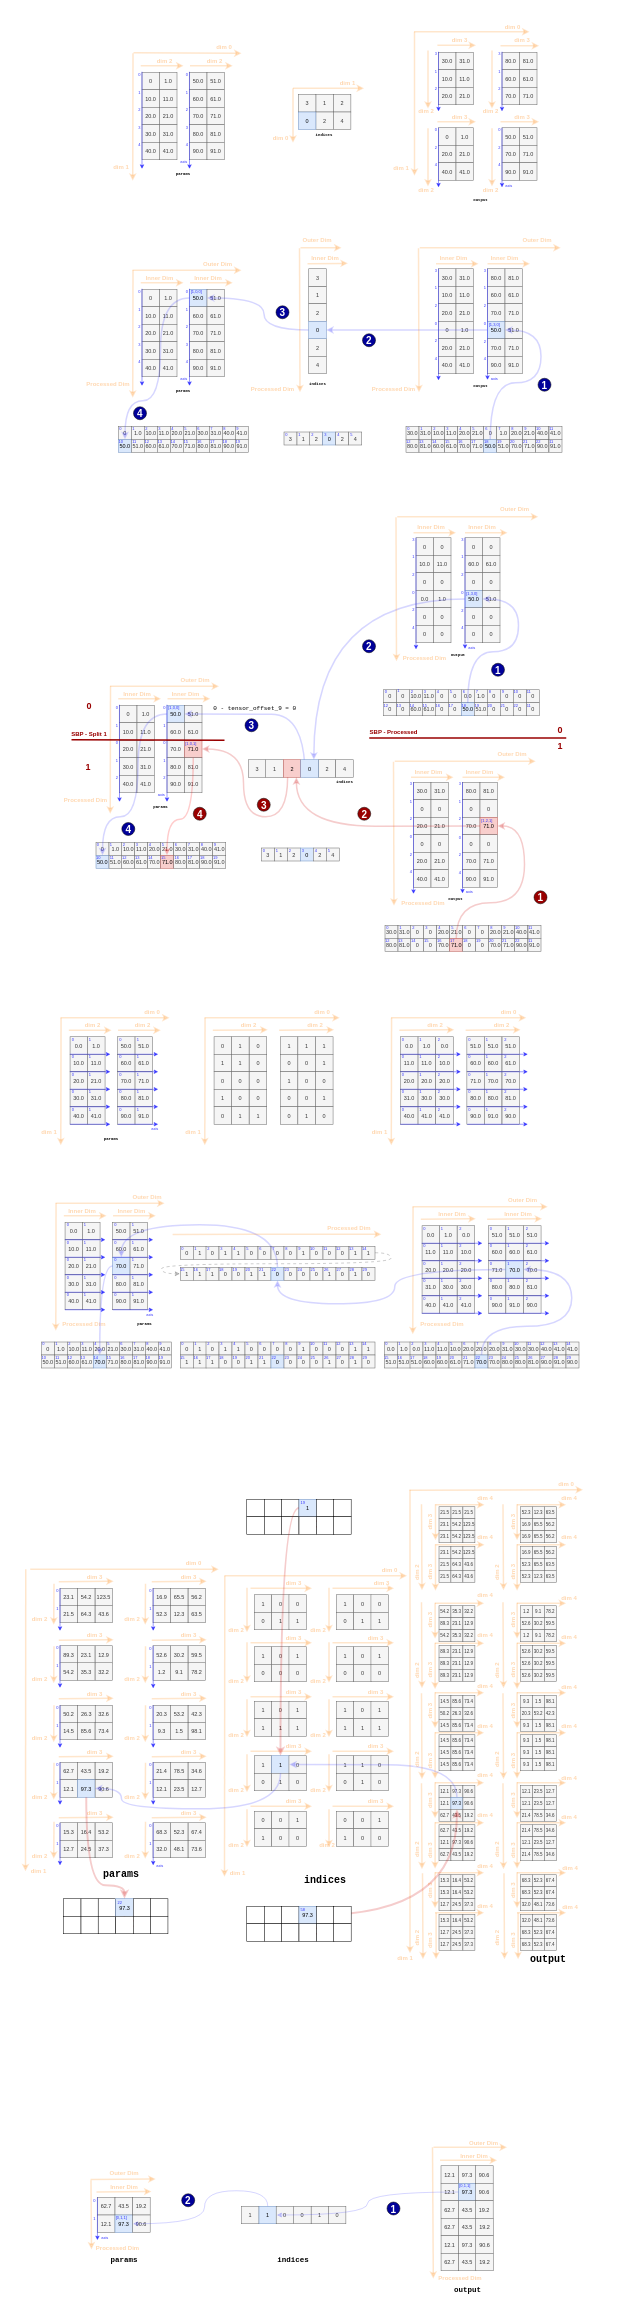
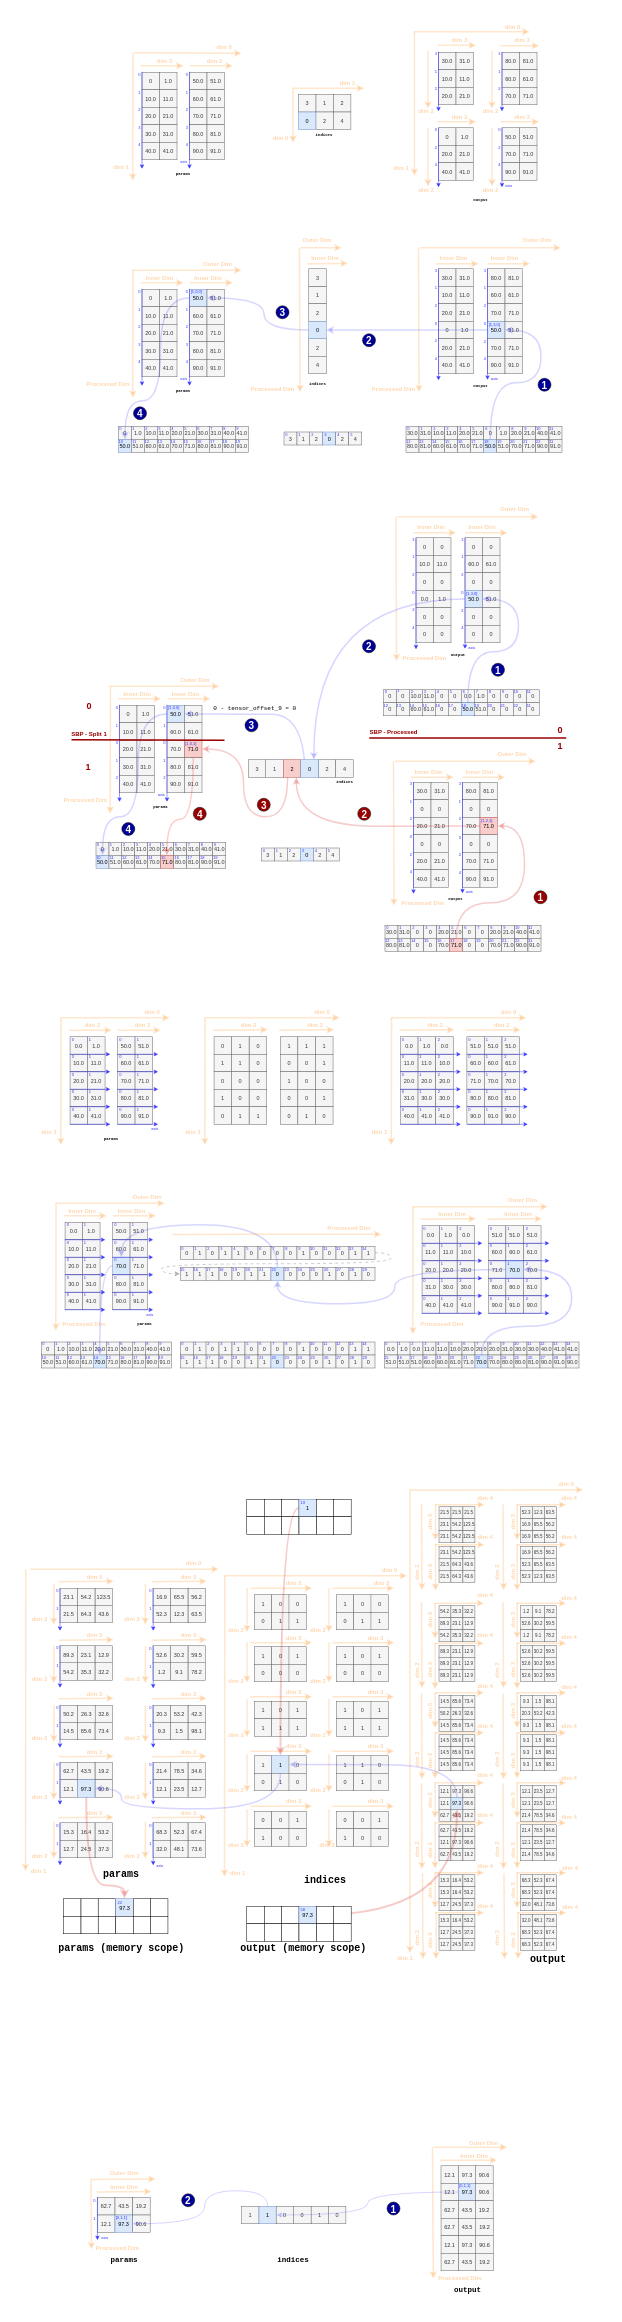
node "params (memory scope)": added
node "output (memory scope)": added
